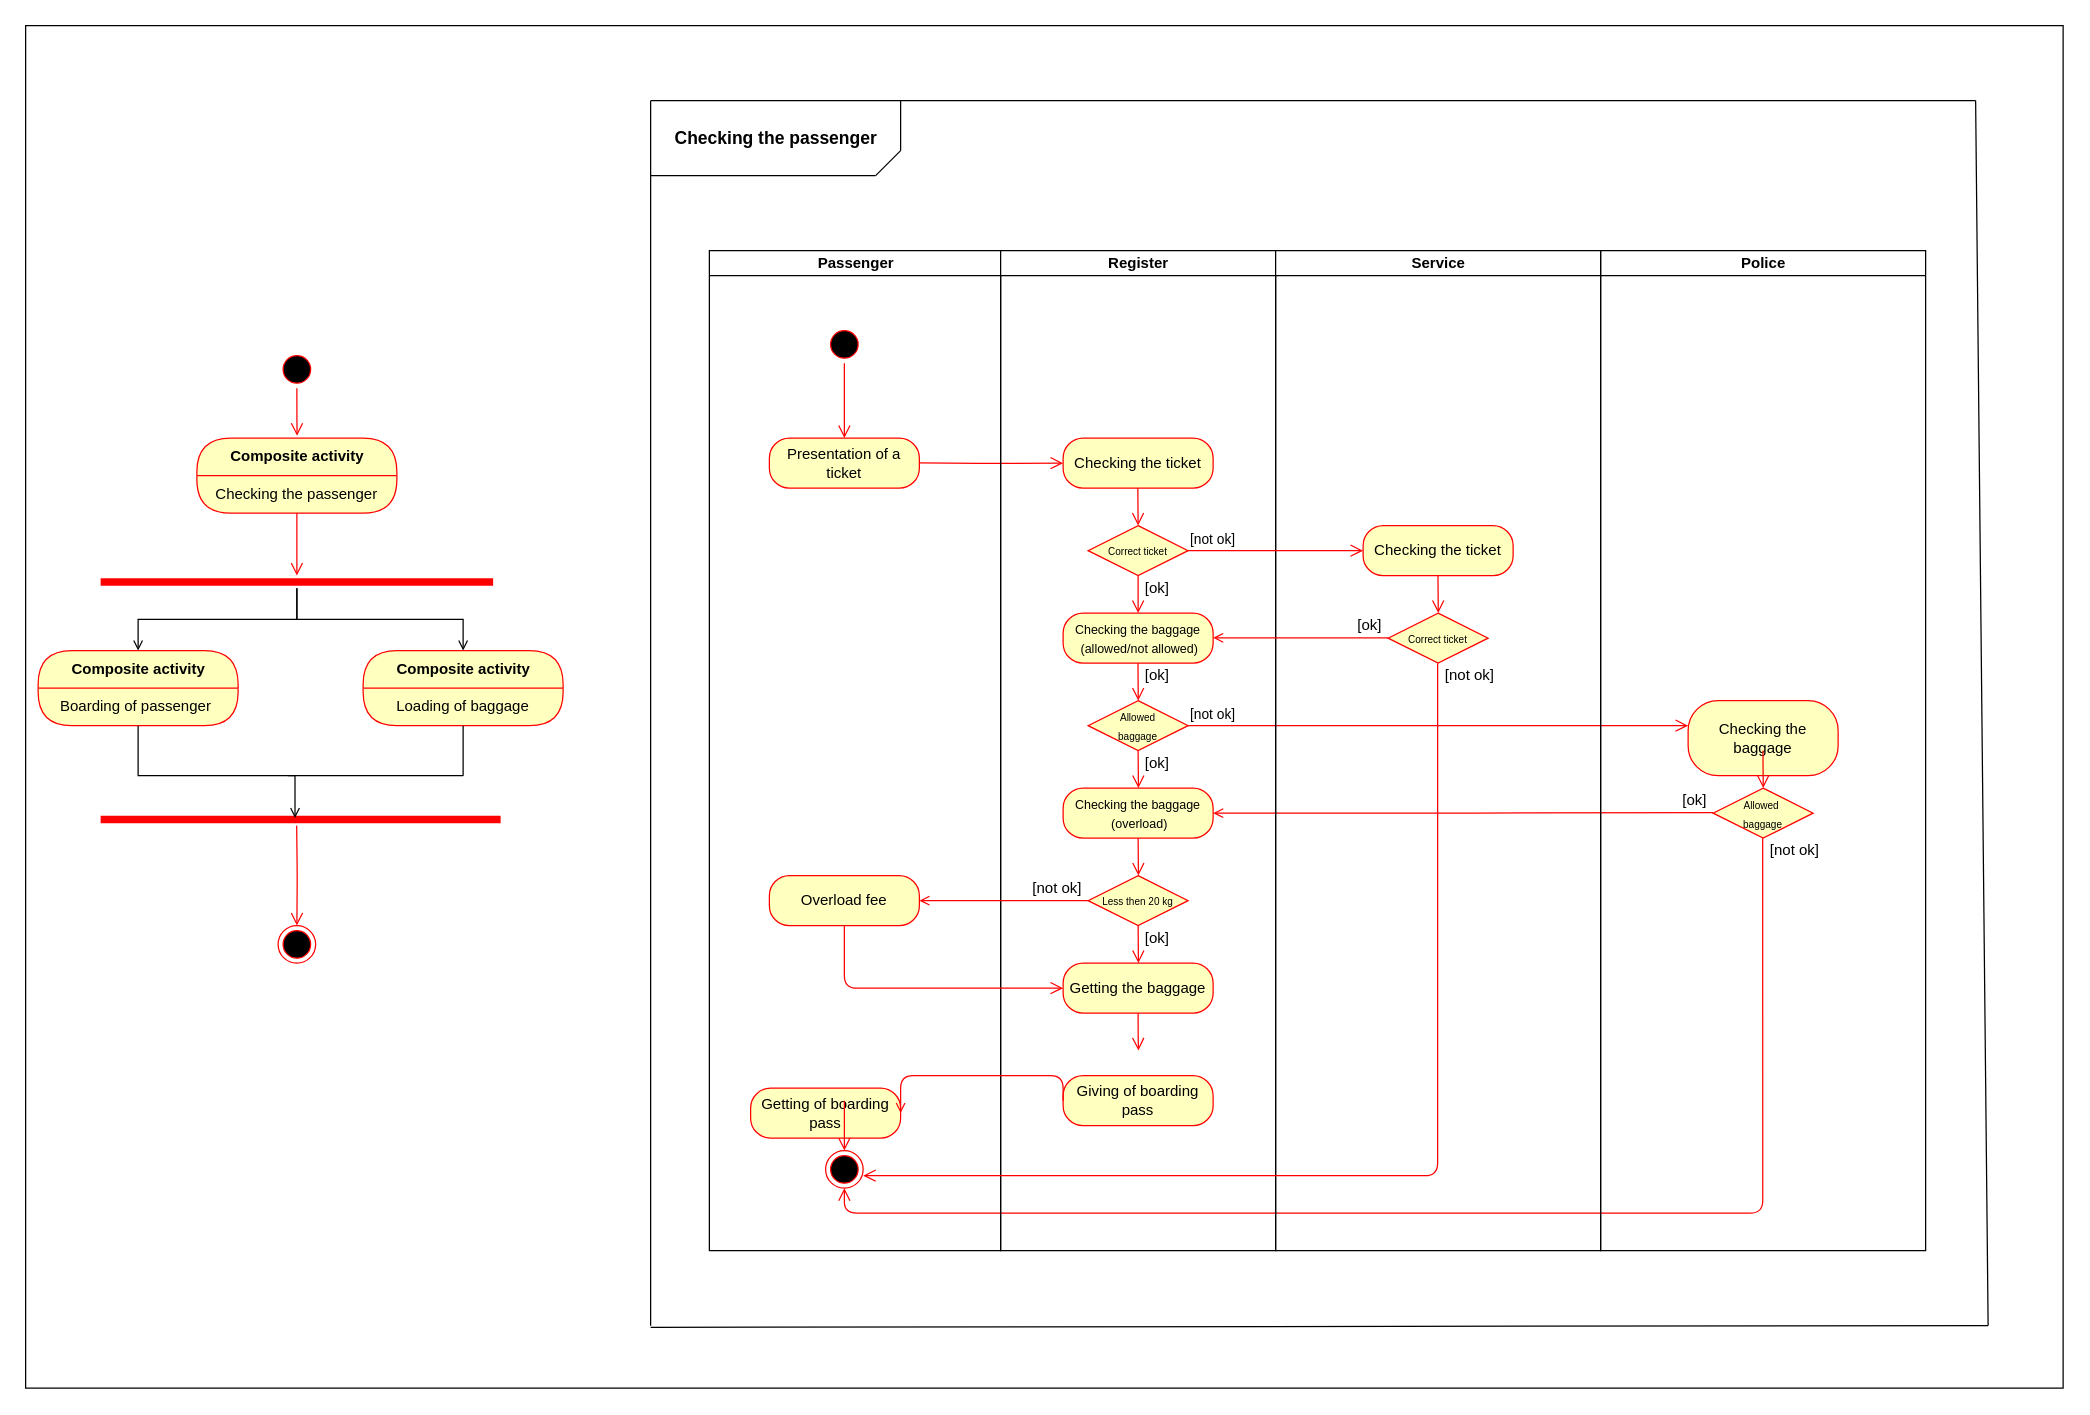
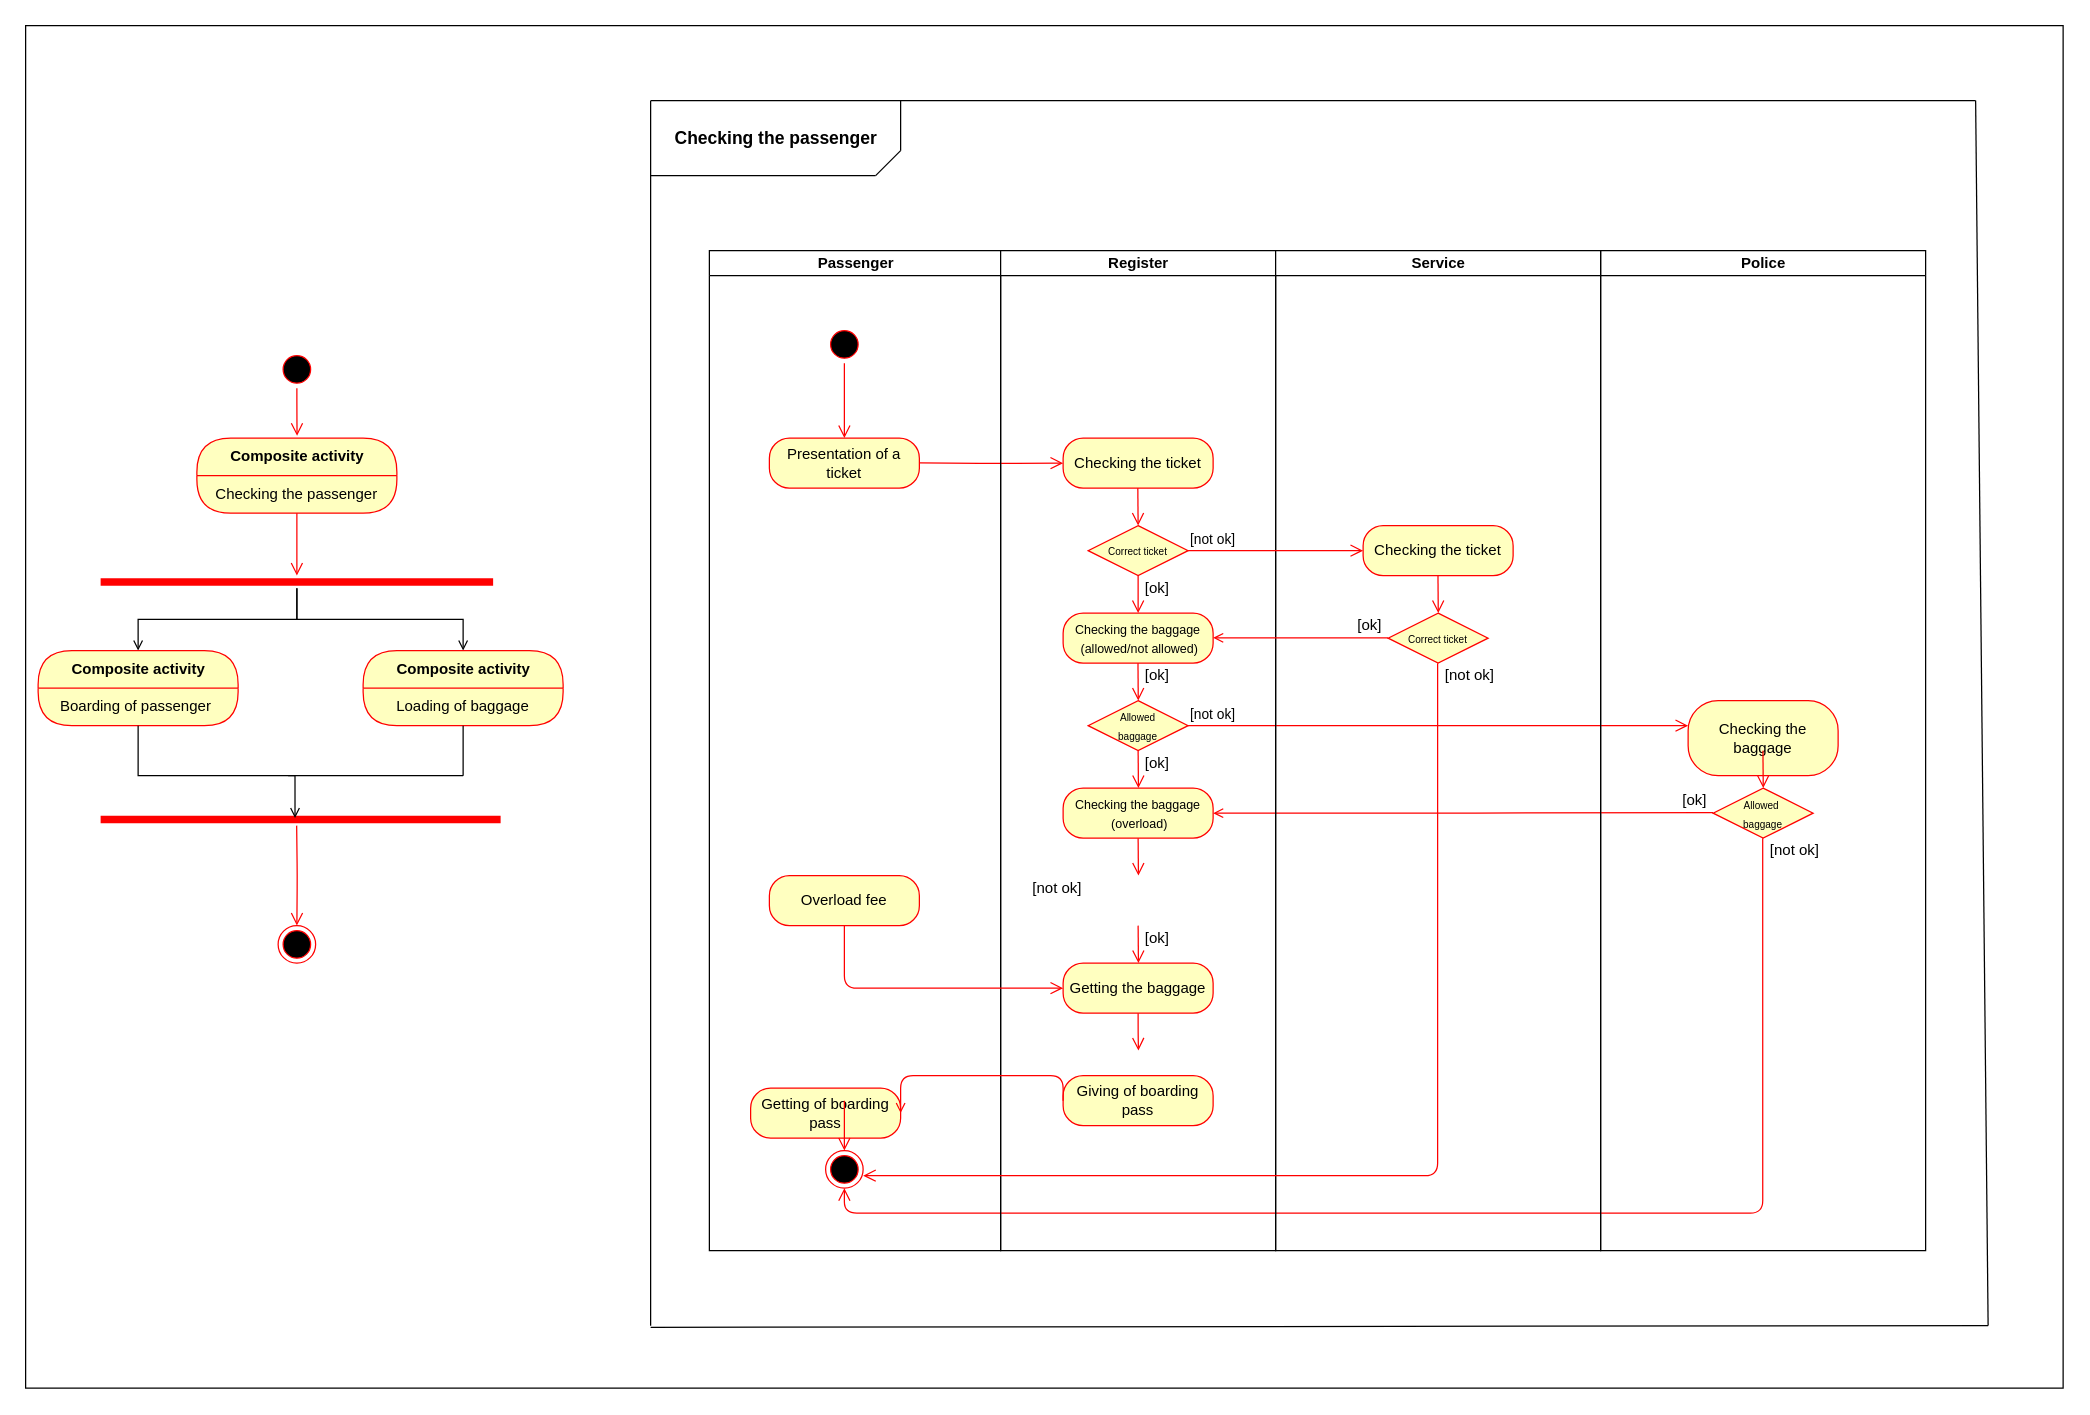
edge "Less then 20 kg" -> "Overload fee": removed
node "Less then 20 kg": removed
